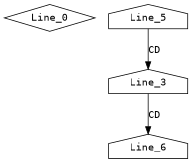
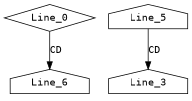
edge "Line_3" -> "Line_6": now "Line_0" -> "Line_6"
